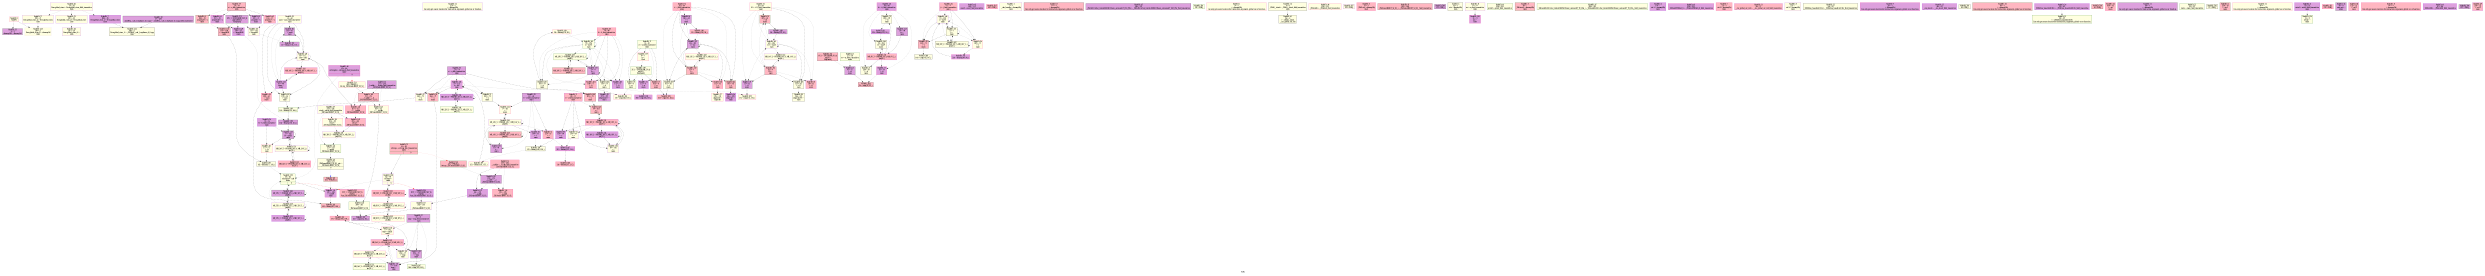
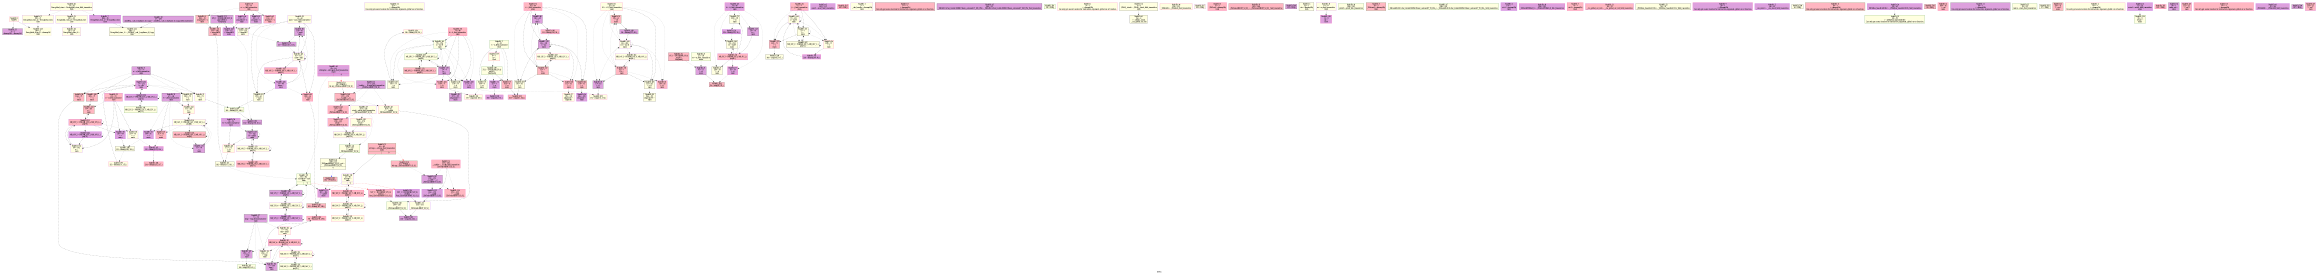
node "NodeID: 8": removed
edge "NodeID: 128" -> "NodeID: 116": now "NodeID: 128" -> "NodeID: 82"
